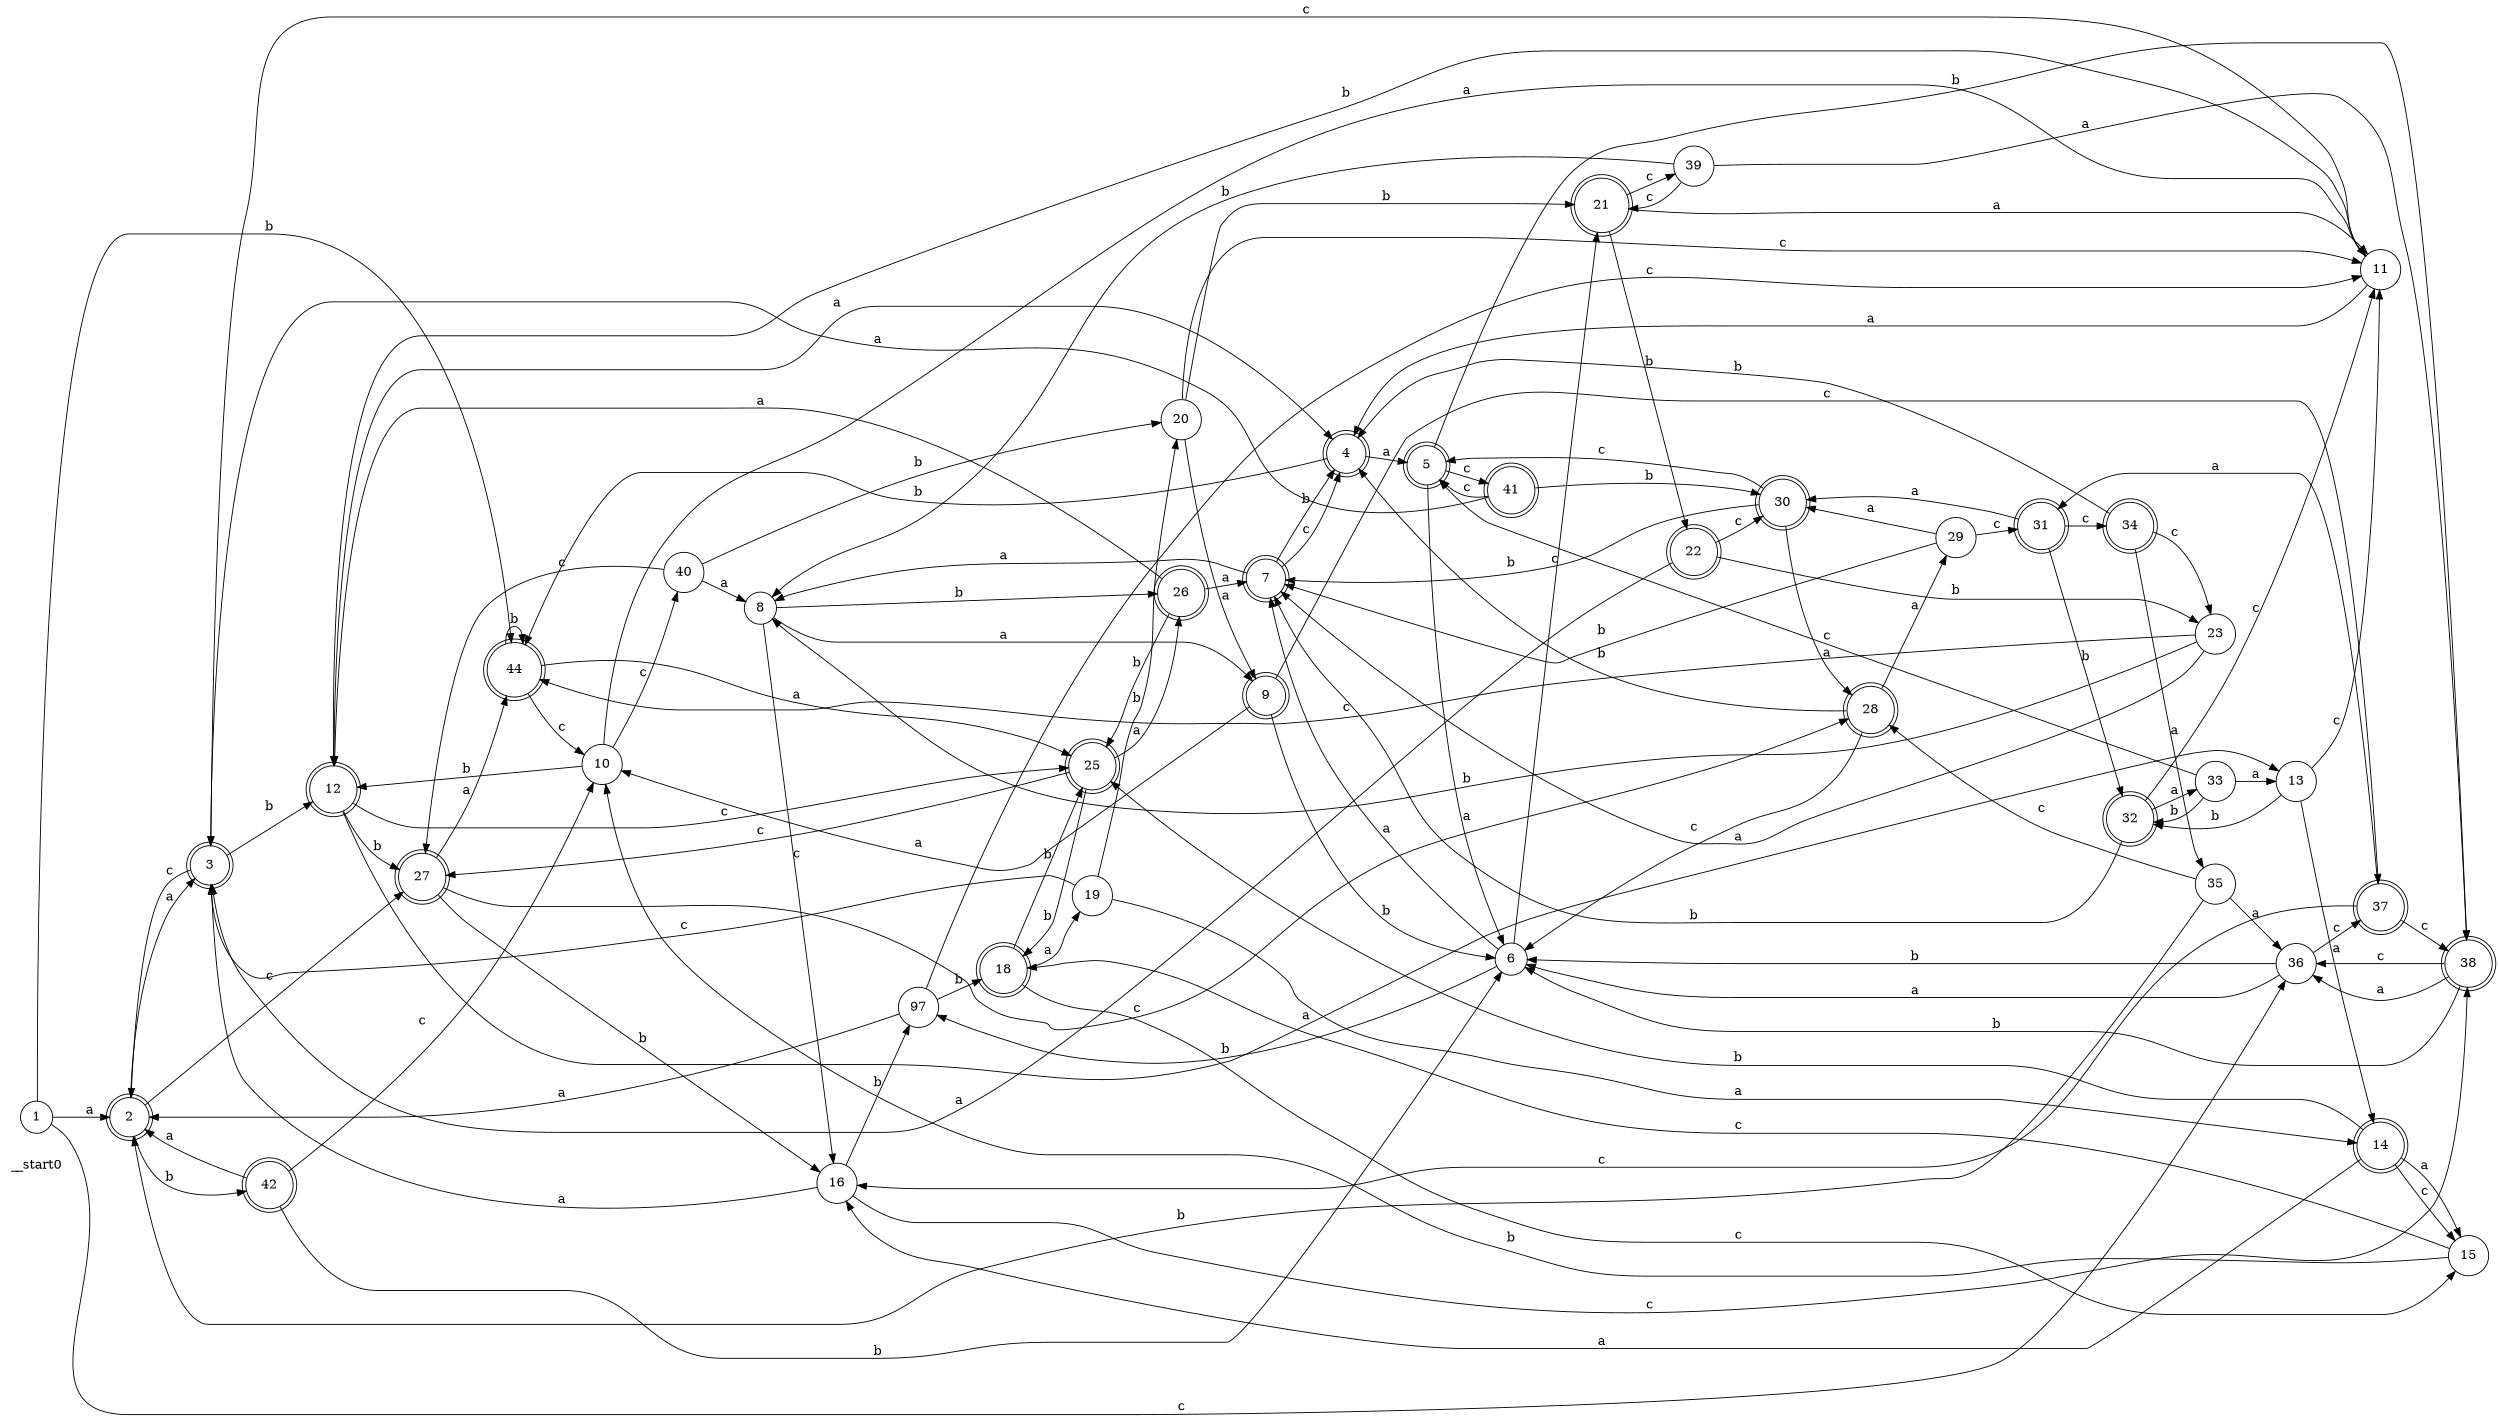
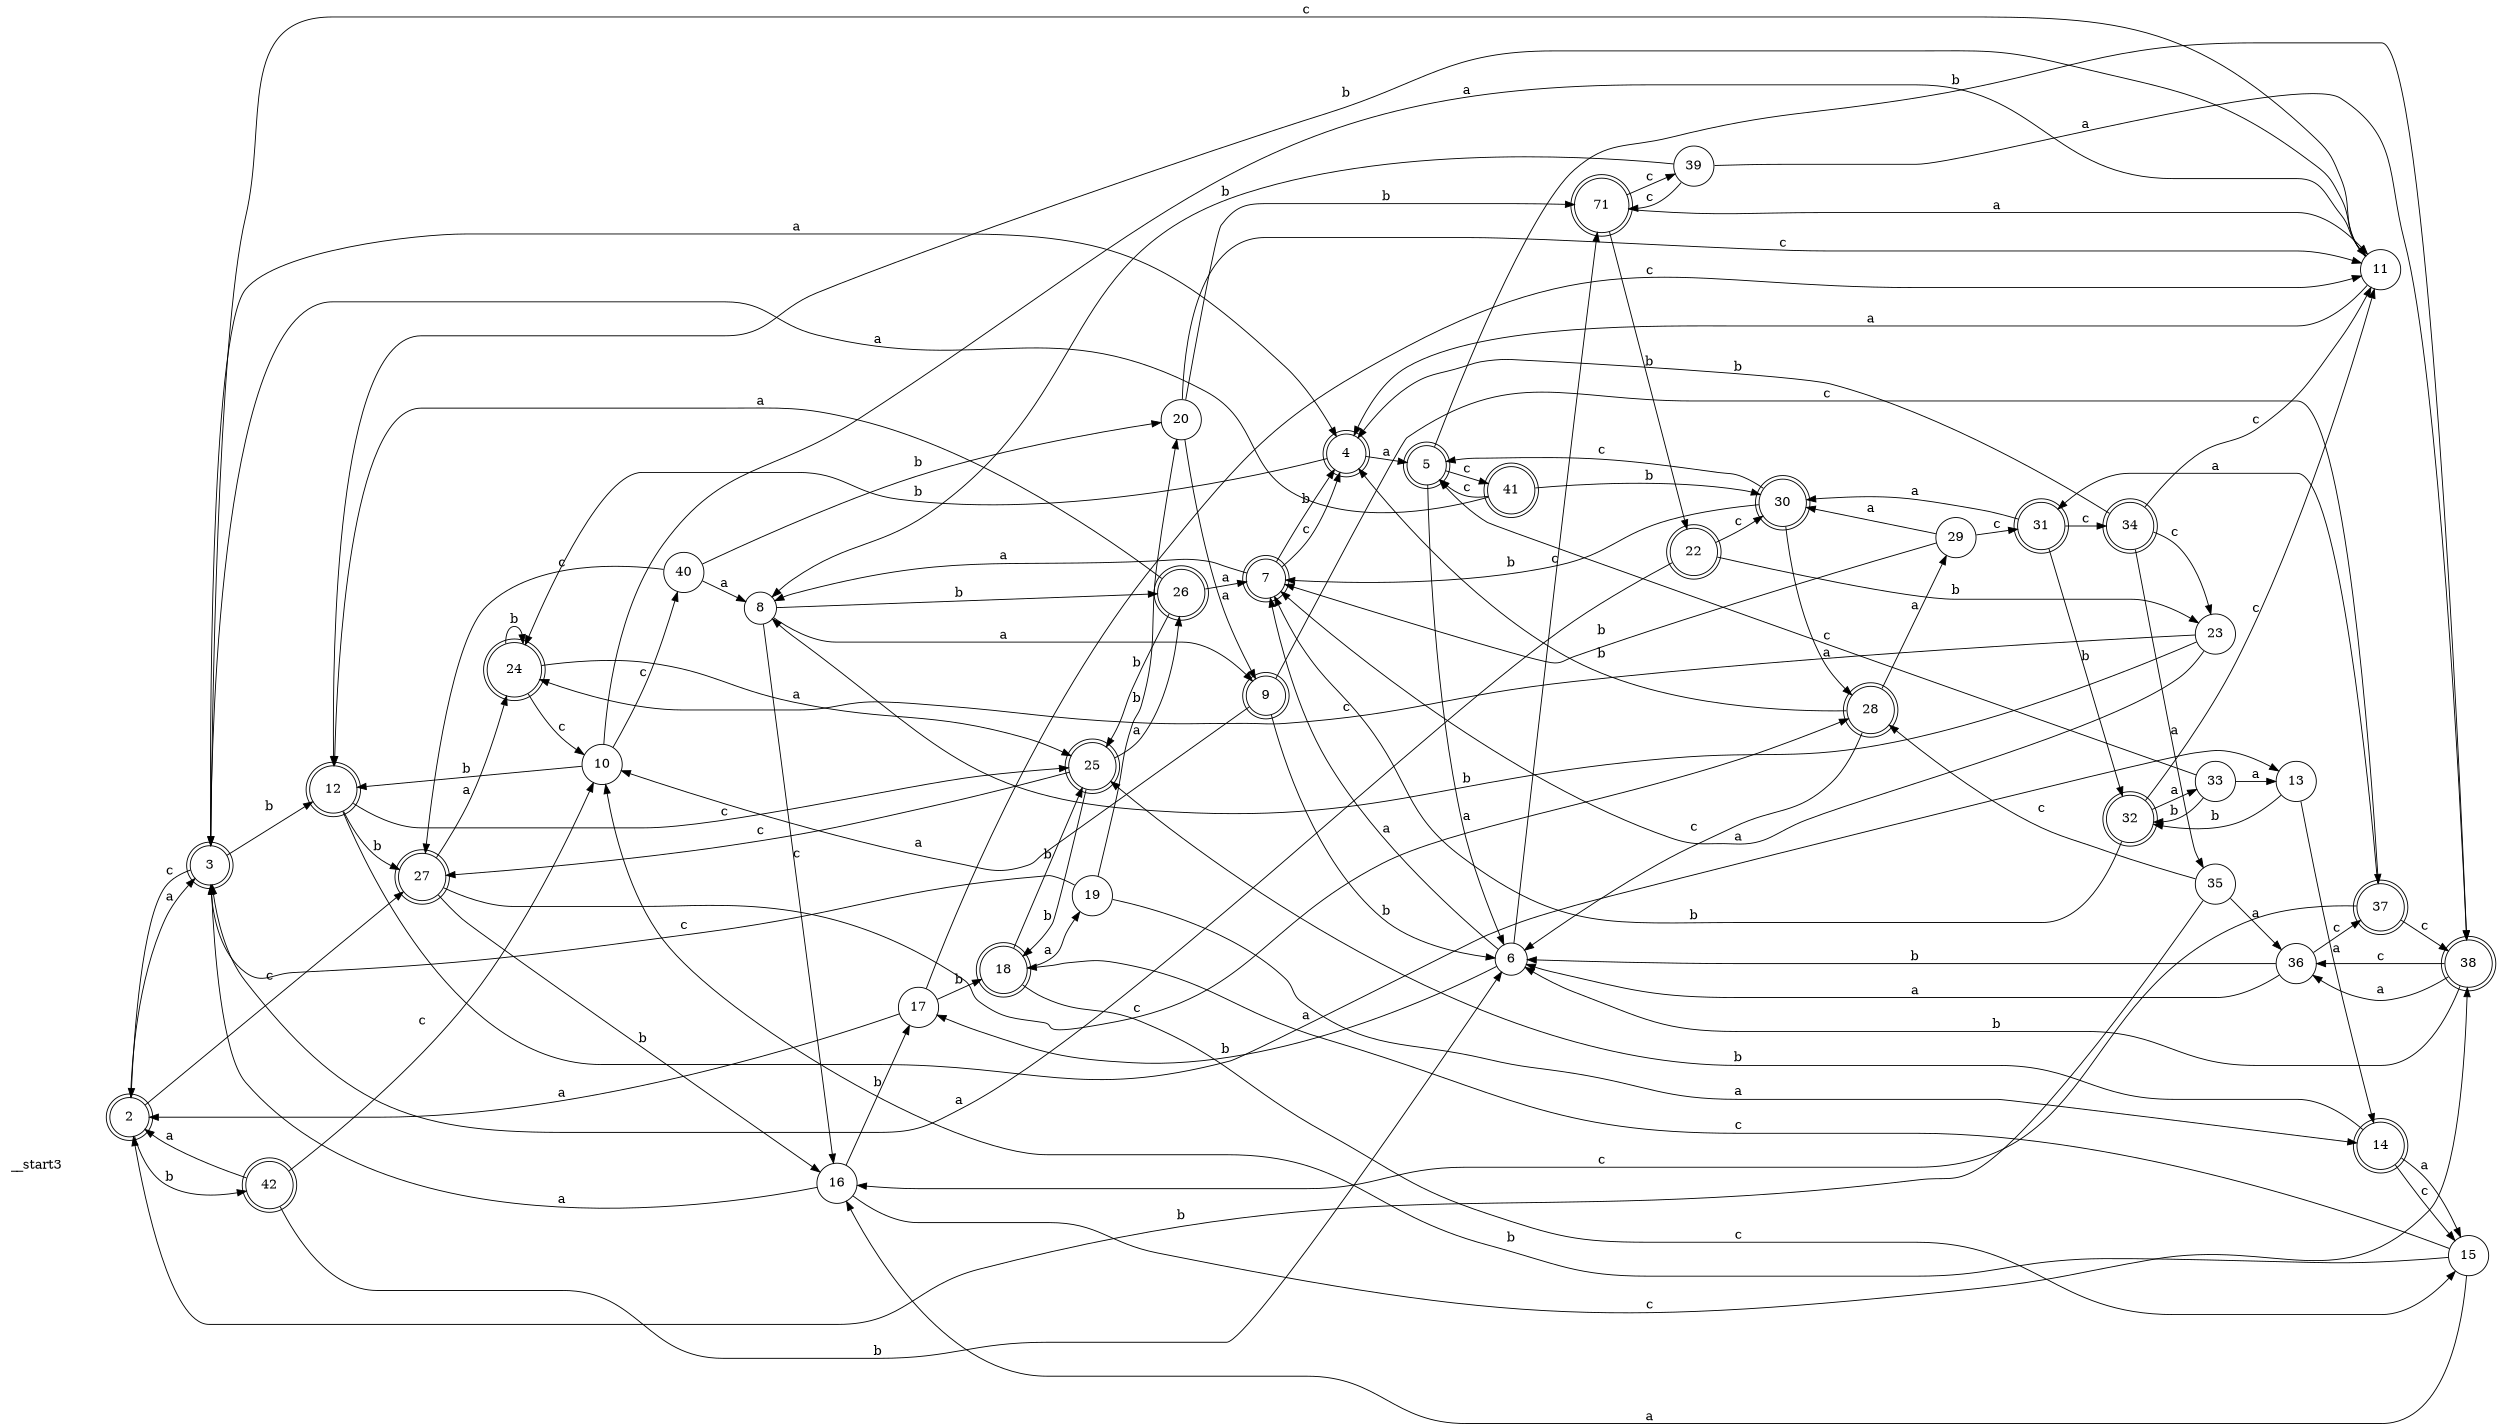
node "21": label "21" -> "71"
edge "12" -> "4": now "3" -> "4"
edge "13" -> "11": now "34" -> "11"
node "44": label "44" -> "24"
node "97": label "97" -> "17"
node "1": removed
node "__start0": label "__start0" -> "__start3"
edge "14" -> "16": now "15" -> "16"
